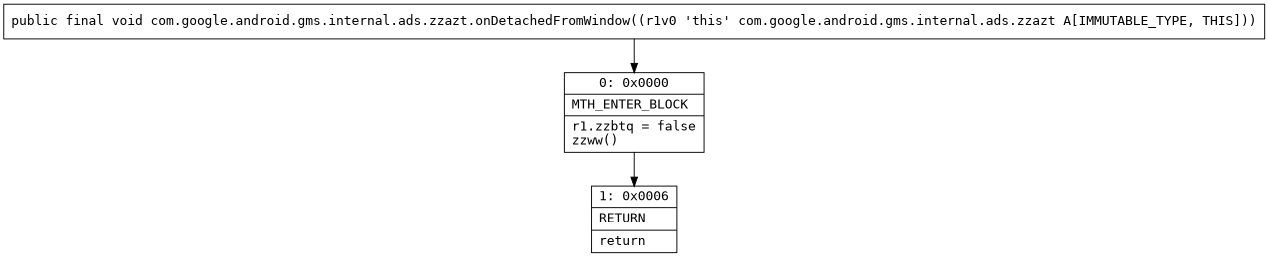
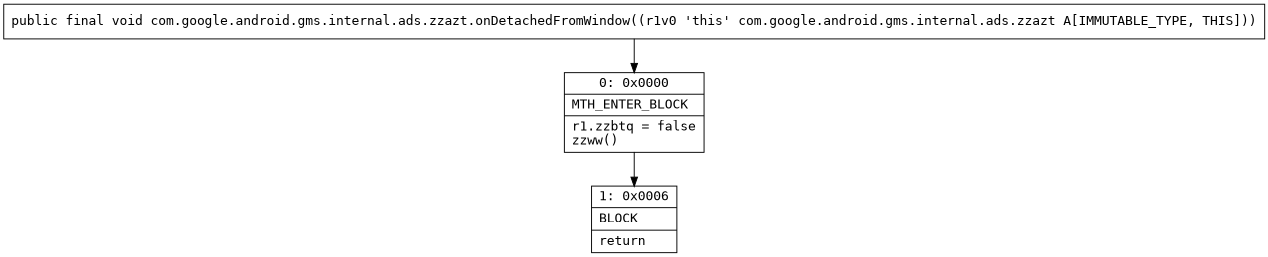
node "1: 0x0006": text "RETURN" -> "BLOCK"
